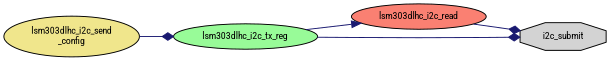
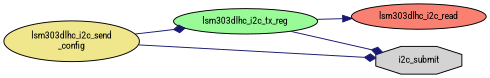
edge "lsm303dlhc_i2c_read" -> "i2c_submit": now "lsm303dlhc_i2c_send _config" -> "i2c_submit"
